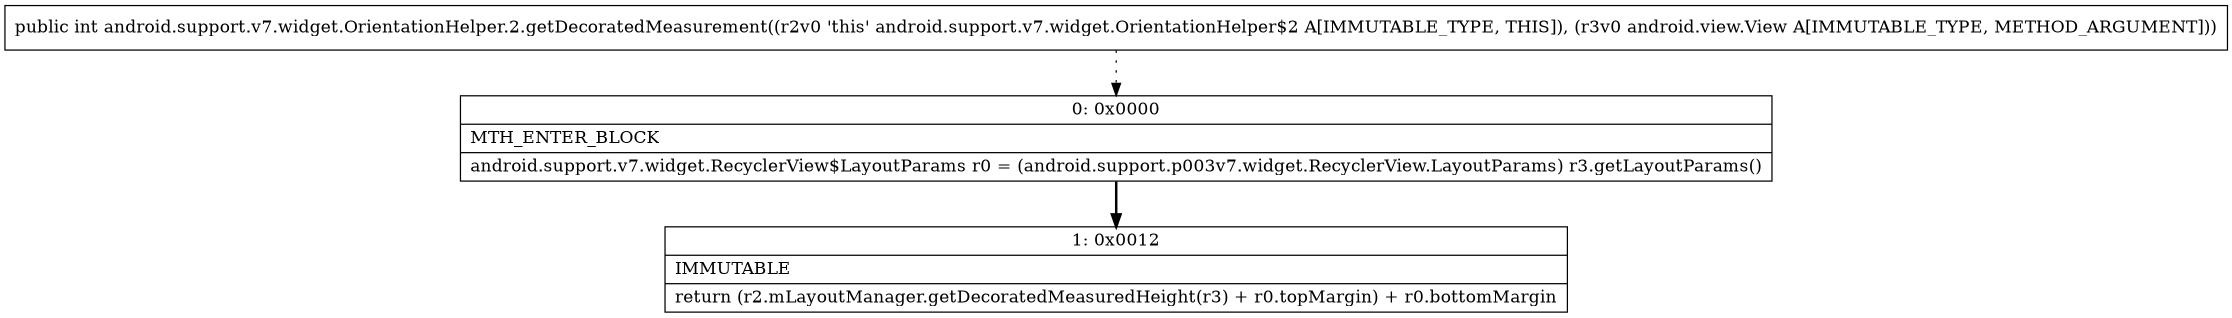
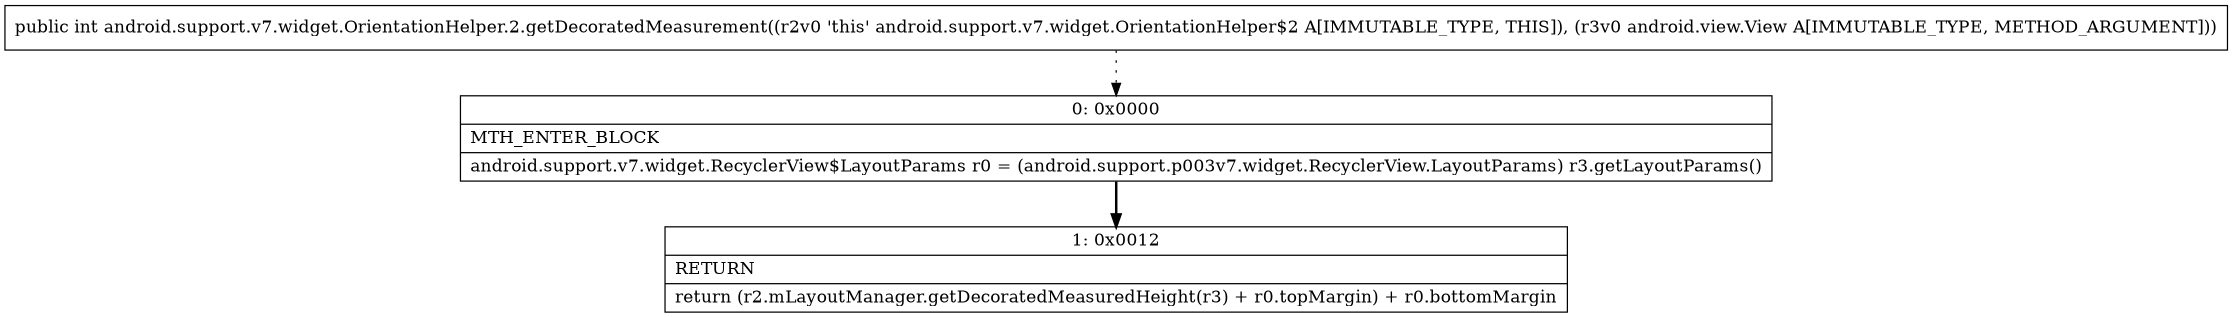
node "1: 0x0012": text "IMMUTABLE" -> "RETURN"
